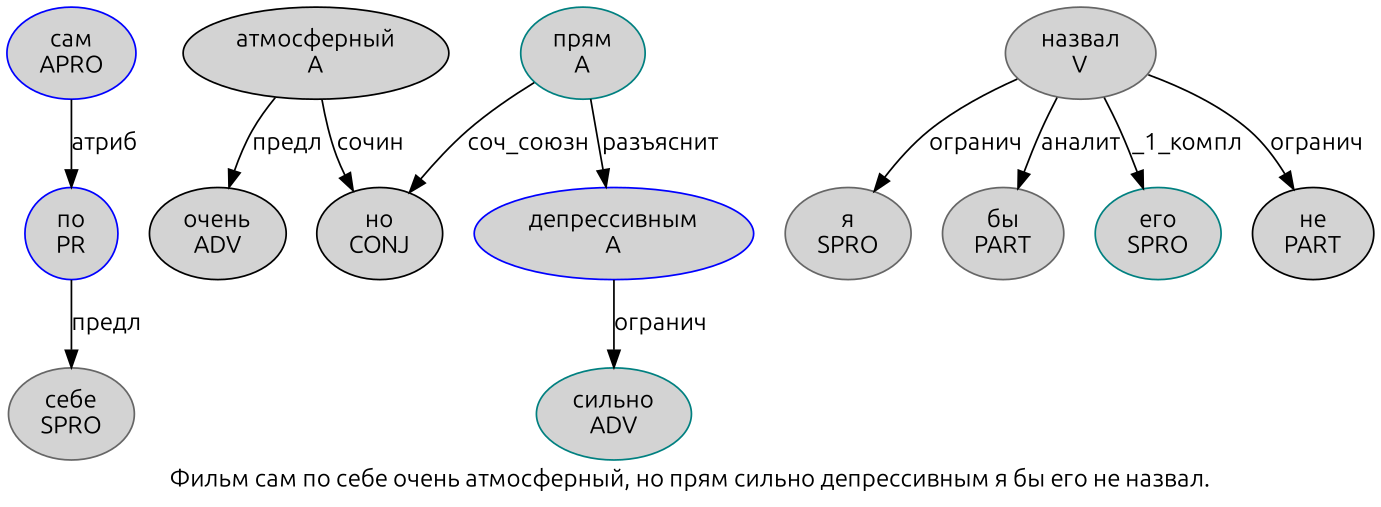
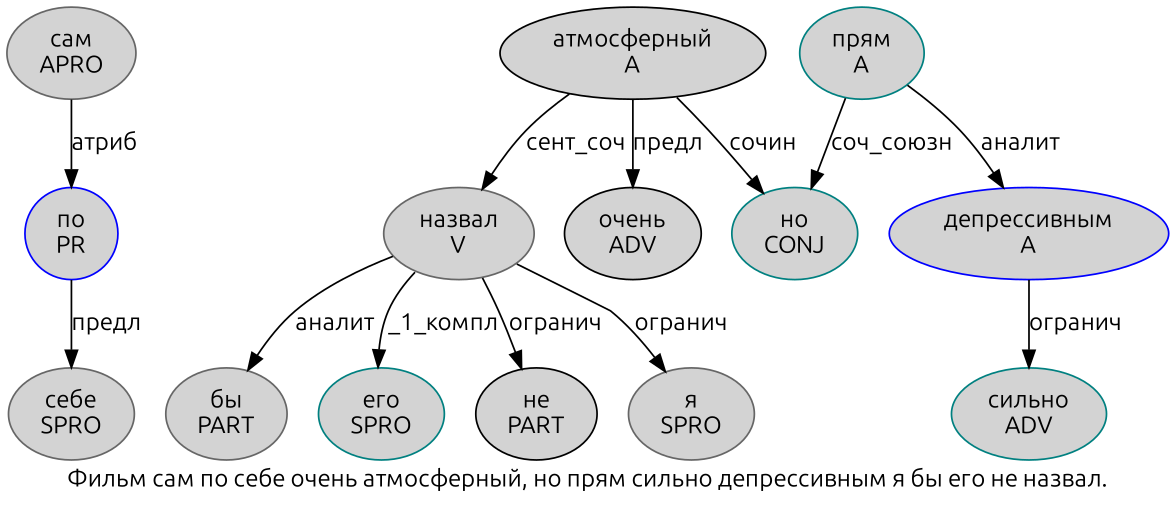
node "сам APRO": color blue -> gray40
edge "атмосферный A" -> "назвал V": added, label "сент_соч"
edge "прям A" -> "депрессивным A": label "разъяснит" -> "аналит"
node "но CONJ": color black -> teal
